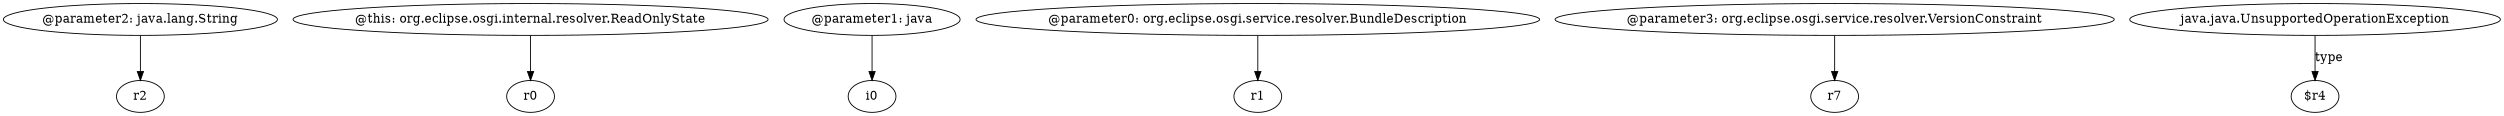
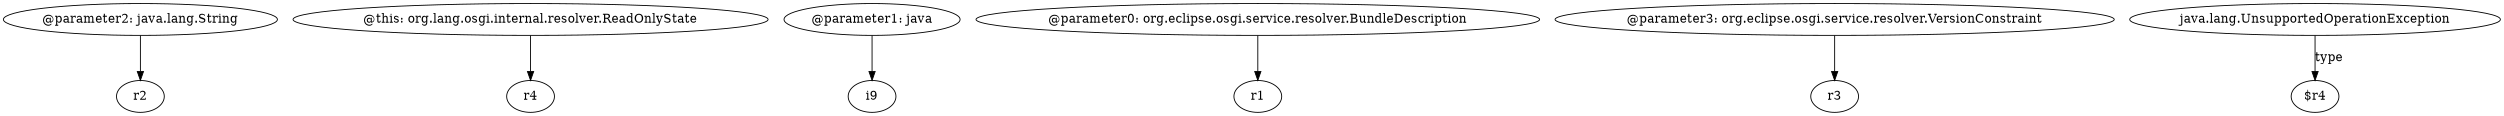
node "@this: org.eclipse.osgi.internal.resolver.ReadOnlyState": label "@this: org.eclipse.osgi.internal.resolver.ReadOnlyState" -> "@this: org.lang.osgi.internal.resolver.ReadOnlyState"
node "java.java.UnsupportedOperationException": label "java.java.UnsupportedOperationException" -> "java.lang.UnsupportedOperationException"
node "r0": label "r0" -> "r4"
node "i0": label "i0" -> "i9"
node "r7": label "r7" -> "r3"
